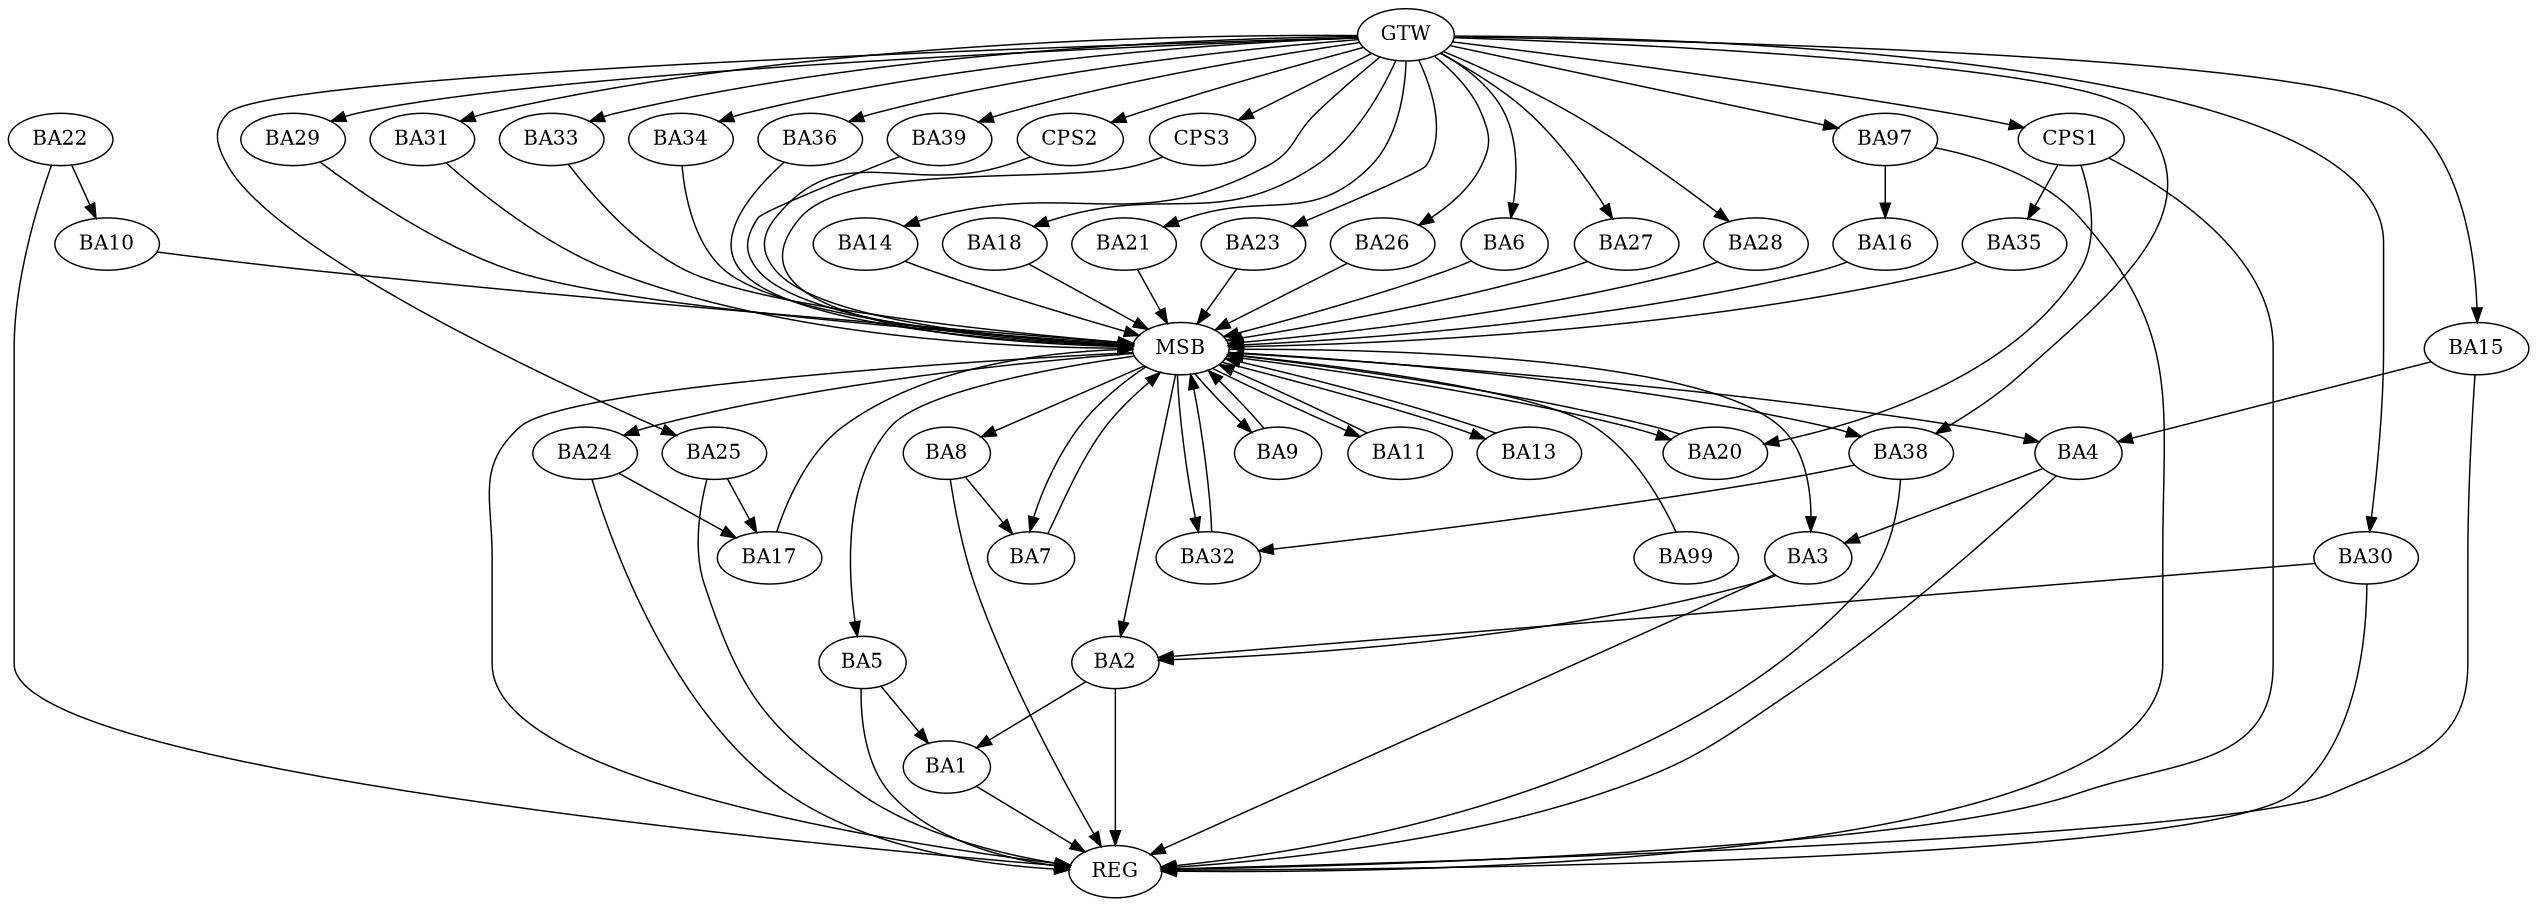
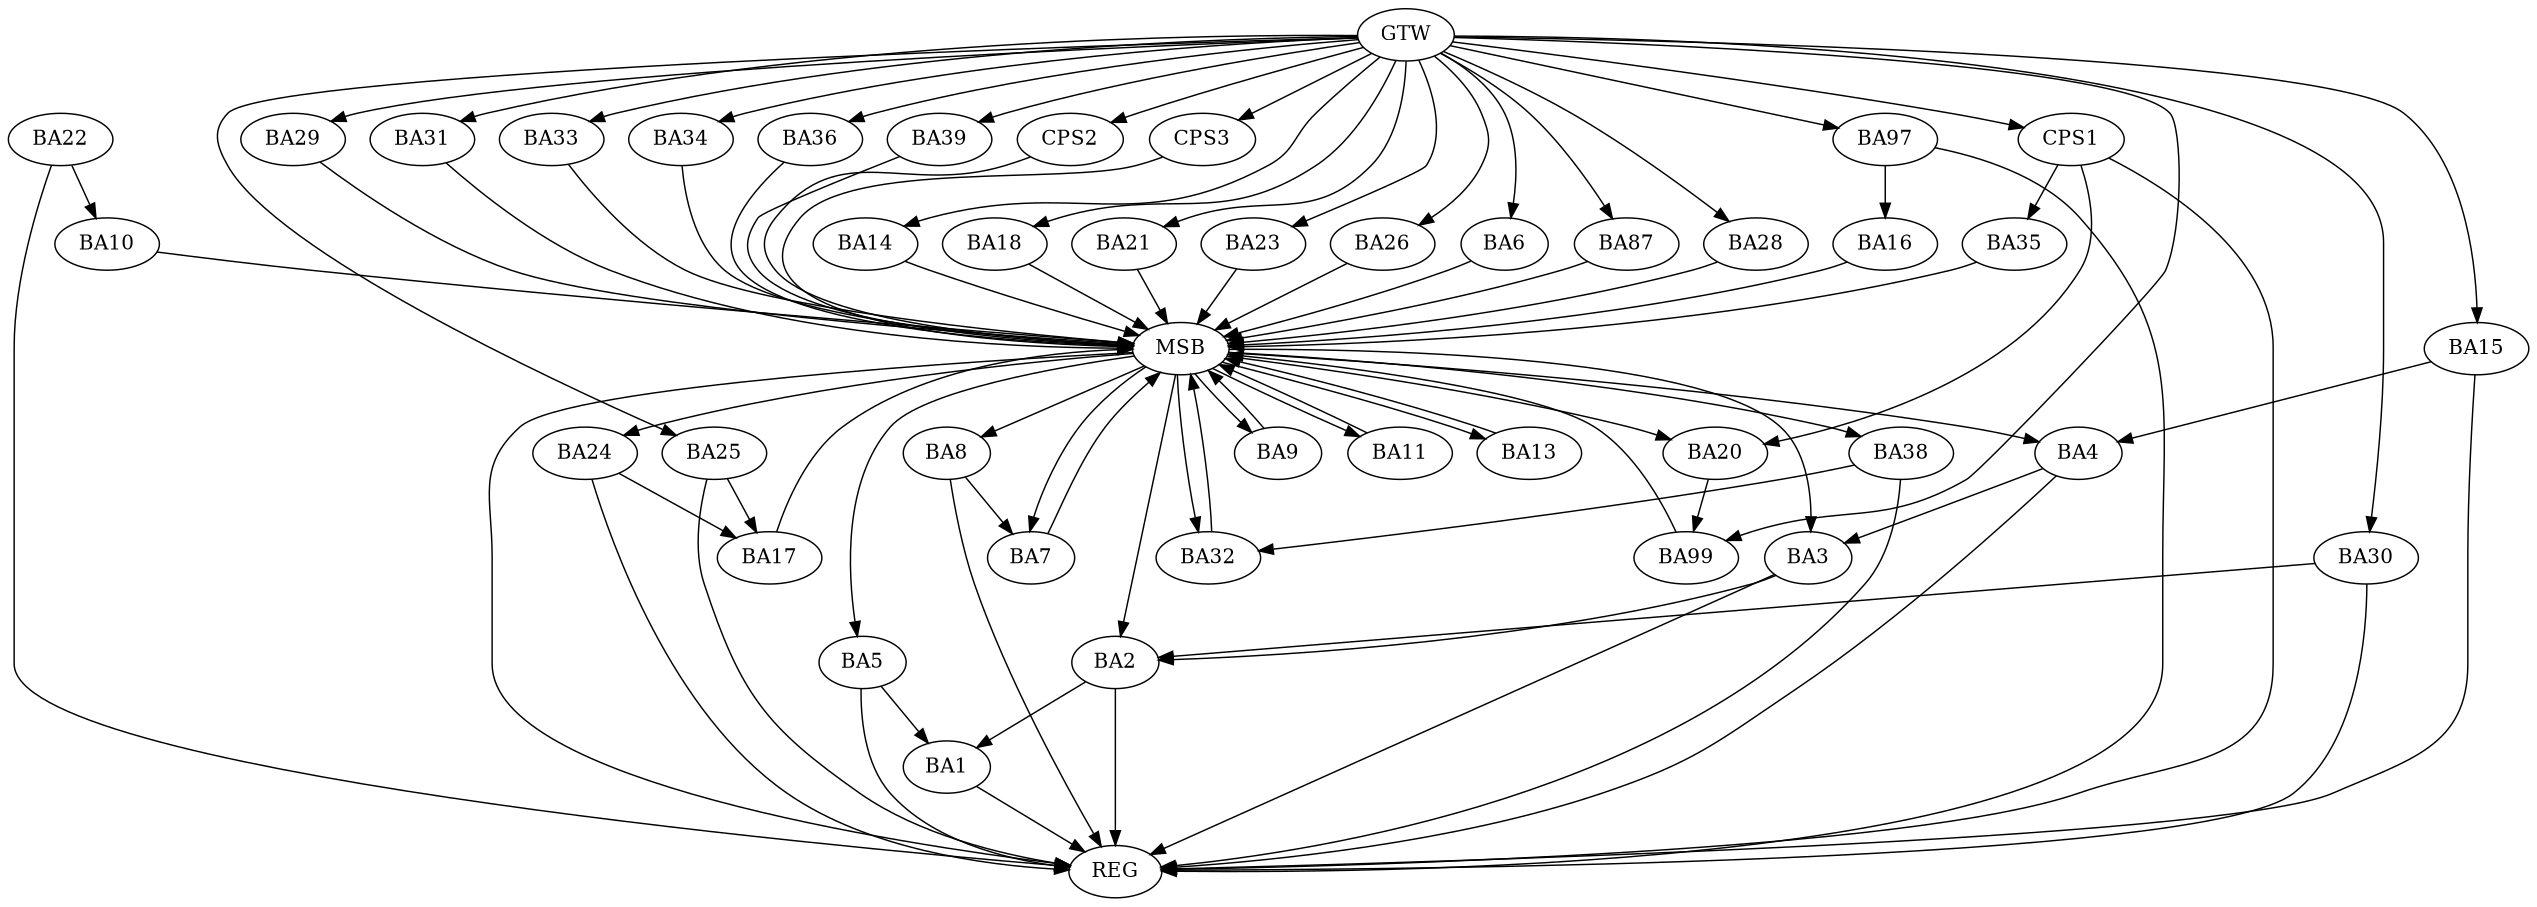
edge "GTW" -> "BA38": now "GTW" -> "BA99"
node "BA27": label "BA27" -> "BA87"
edge "BA20" -> "MSB": now "BA20" -> "BA99"
